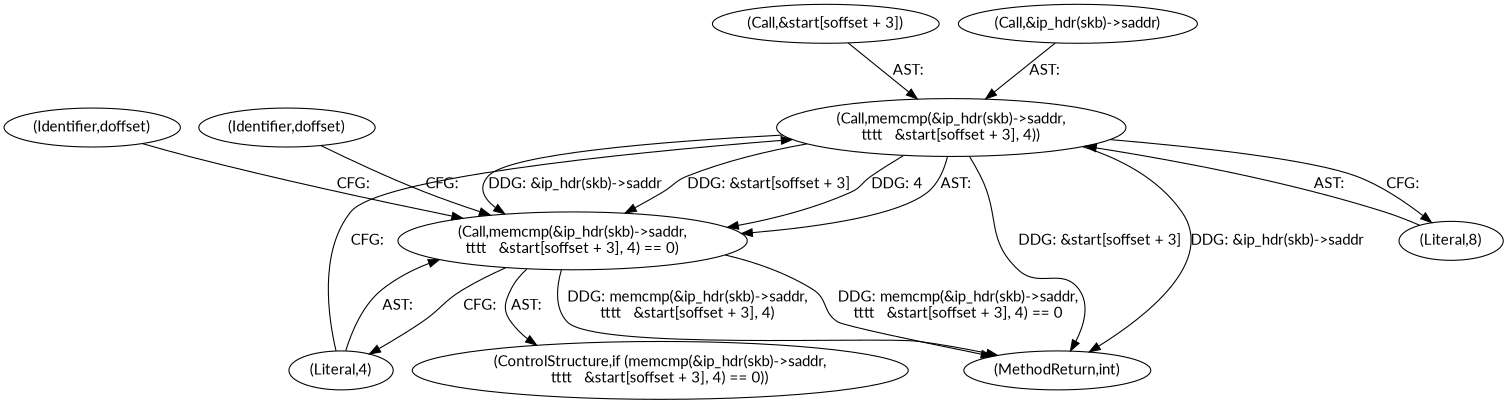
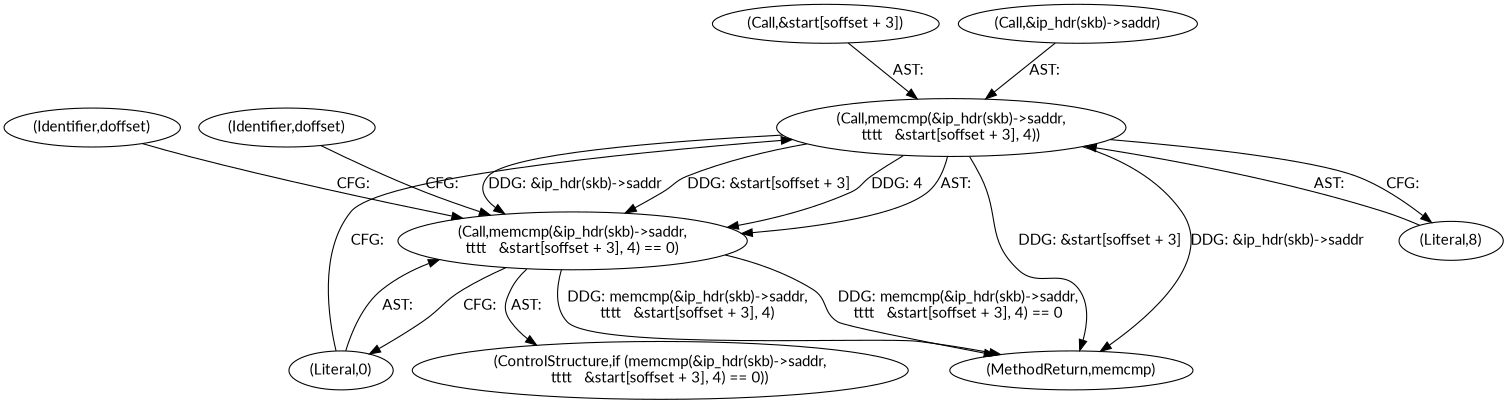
node "(Literal,4)": label "(Literal,4)" -> "(Literal,0)"
node "(MethodReturn,int)": label "(MethodReturn,int)" -> "(MethodReturn,memcmp)"
